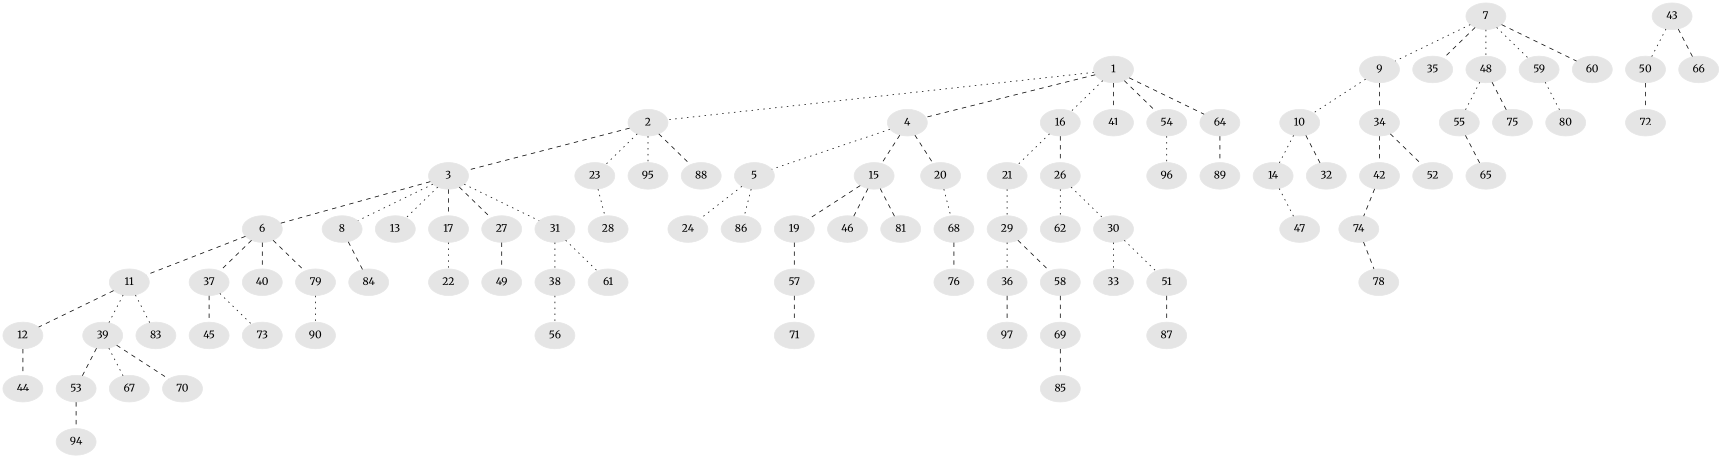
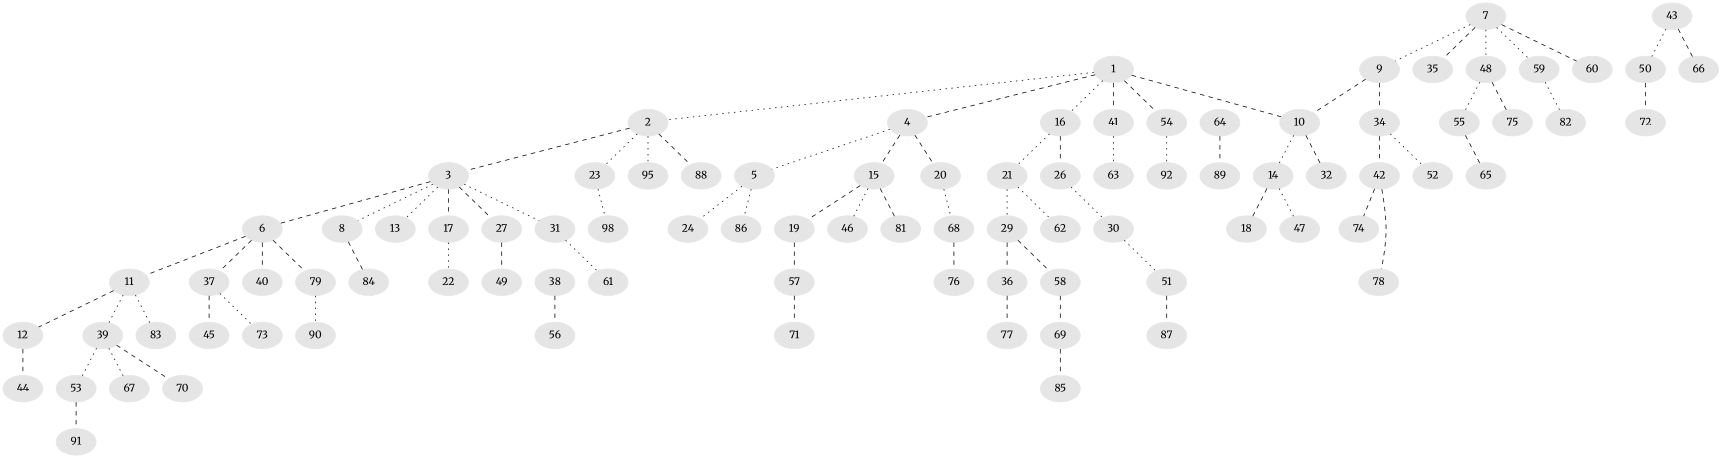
edge "1" -- "64": now "1" -- "10"
edge "9" -- "10": style dotted -> dashed
node "80": label "80" -> "82"
edge "34" -- "52": style dashed -> dotted
node "63": added
node "96": label "96" -> "92"
edge "15" -- "46": style dashed -> dotted
edge "26" -- "62": now "21" -- "62"
node "28": label "28" -> "98"
node "18": added
edge "31" -- "38": removed
edge "29" -- "36": style dotted -> dashed
edge "74" -- "78": now "42" -- "78"
node "33": removed
edge "38" -- "56": style dotted -> dashed
node "97": label "97" -> "77"
edge "39" -- "53": style dashed -> dotted
node "94": label "94" -> "91"
